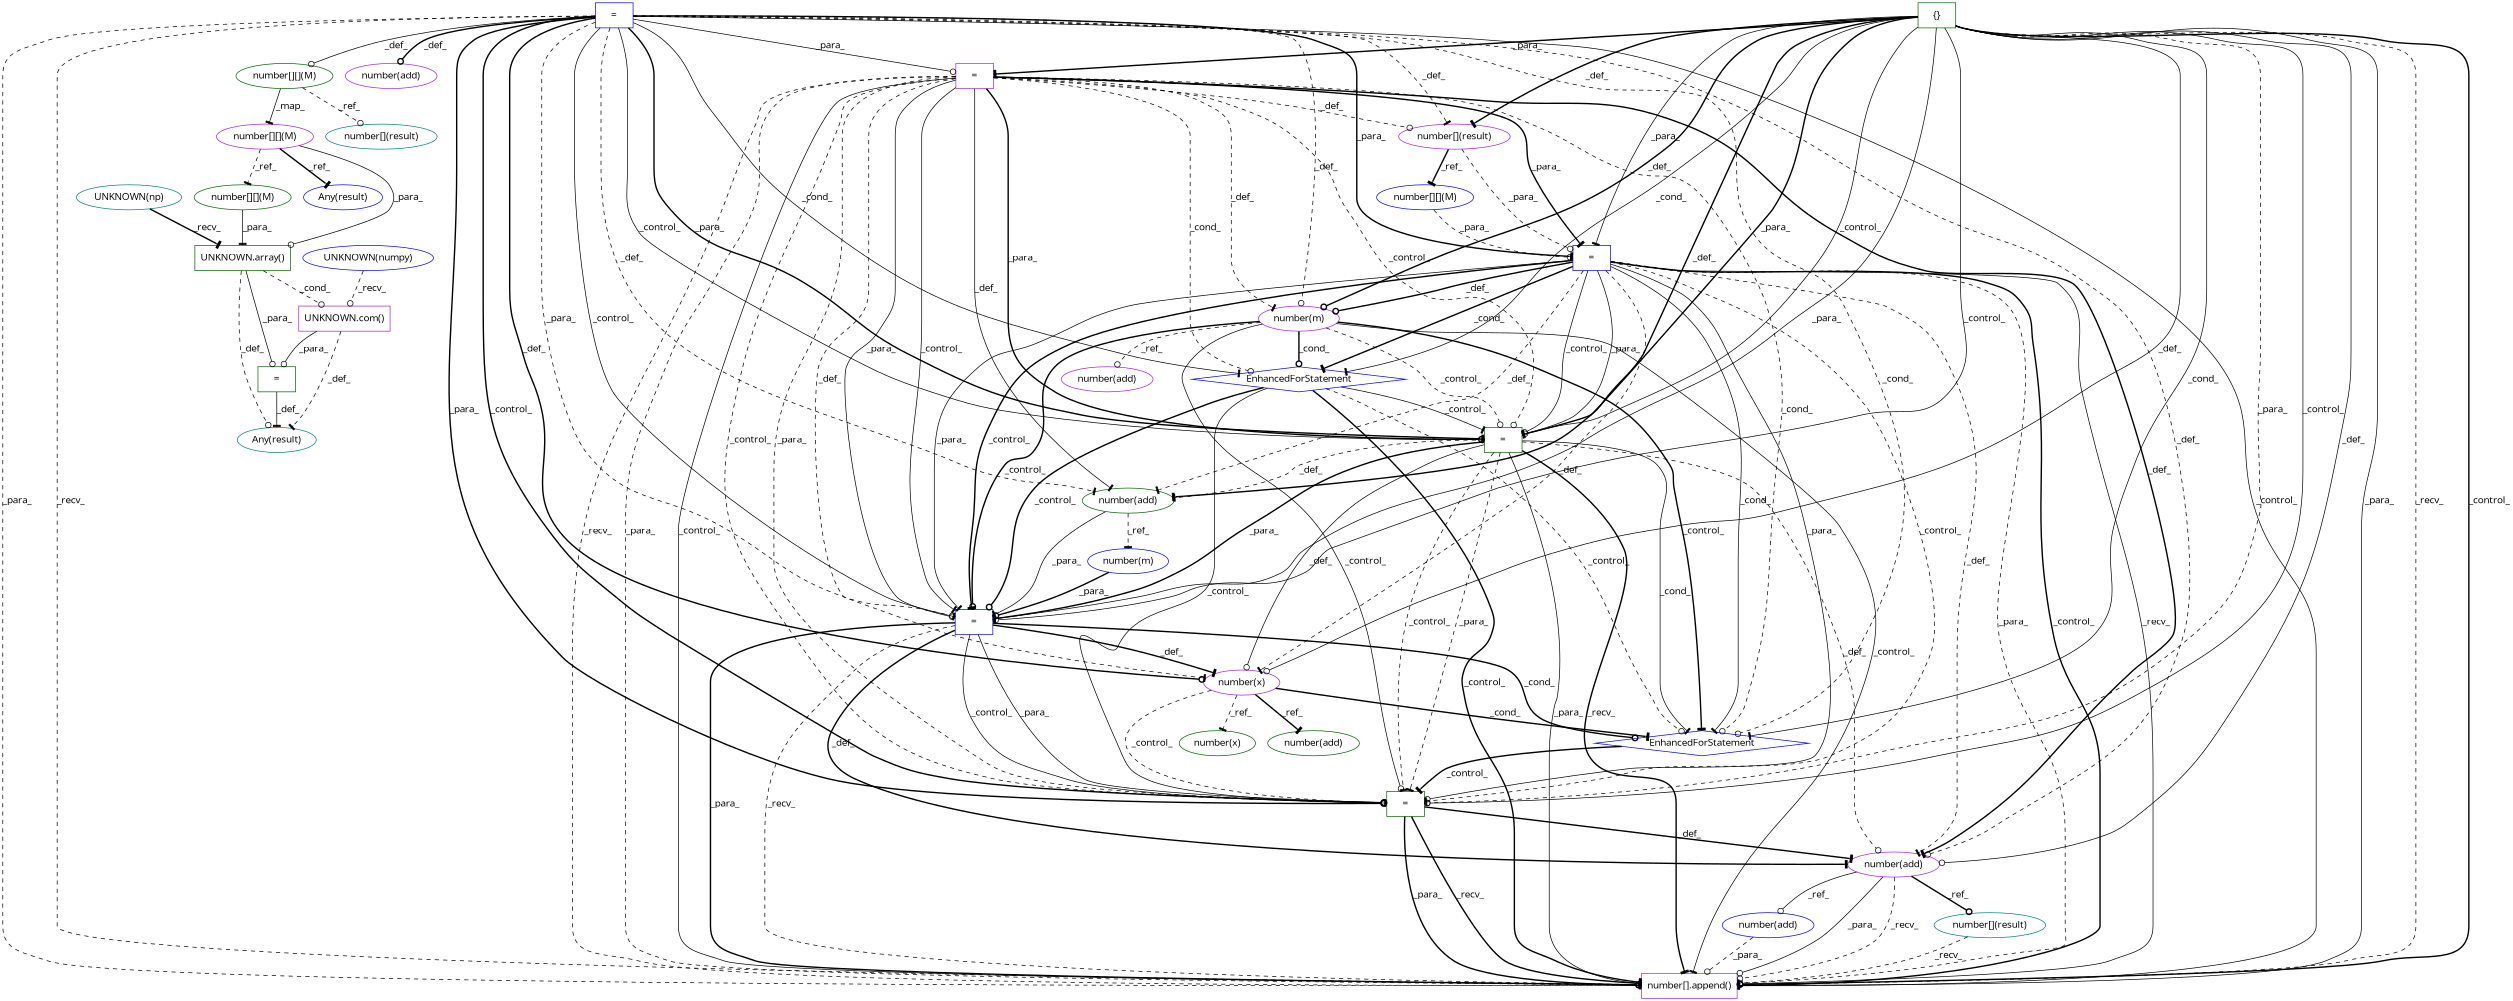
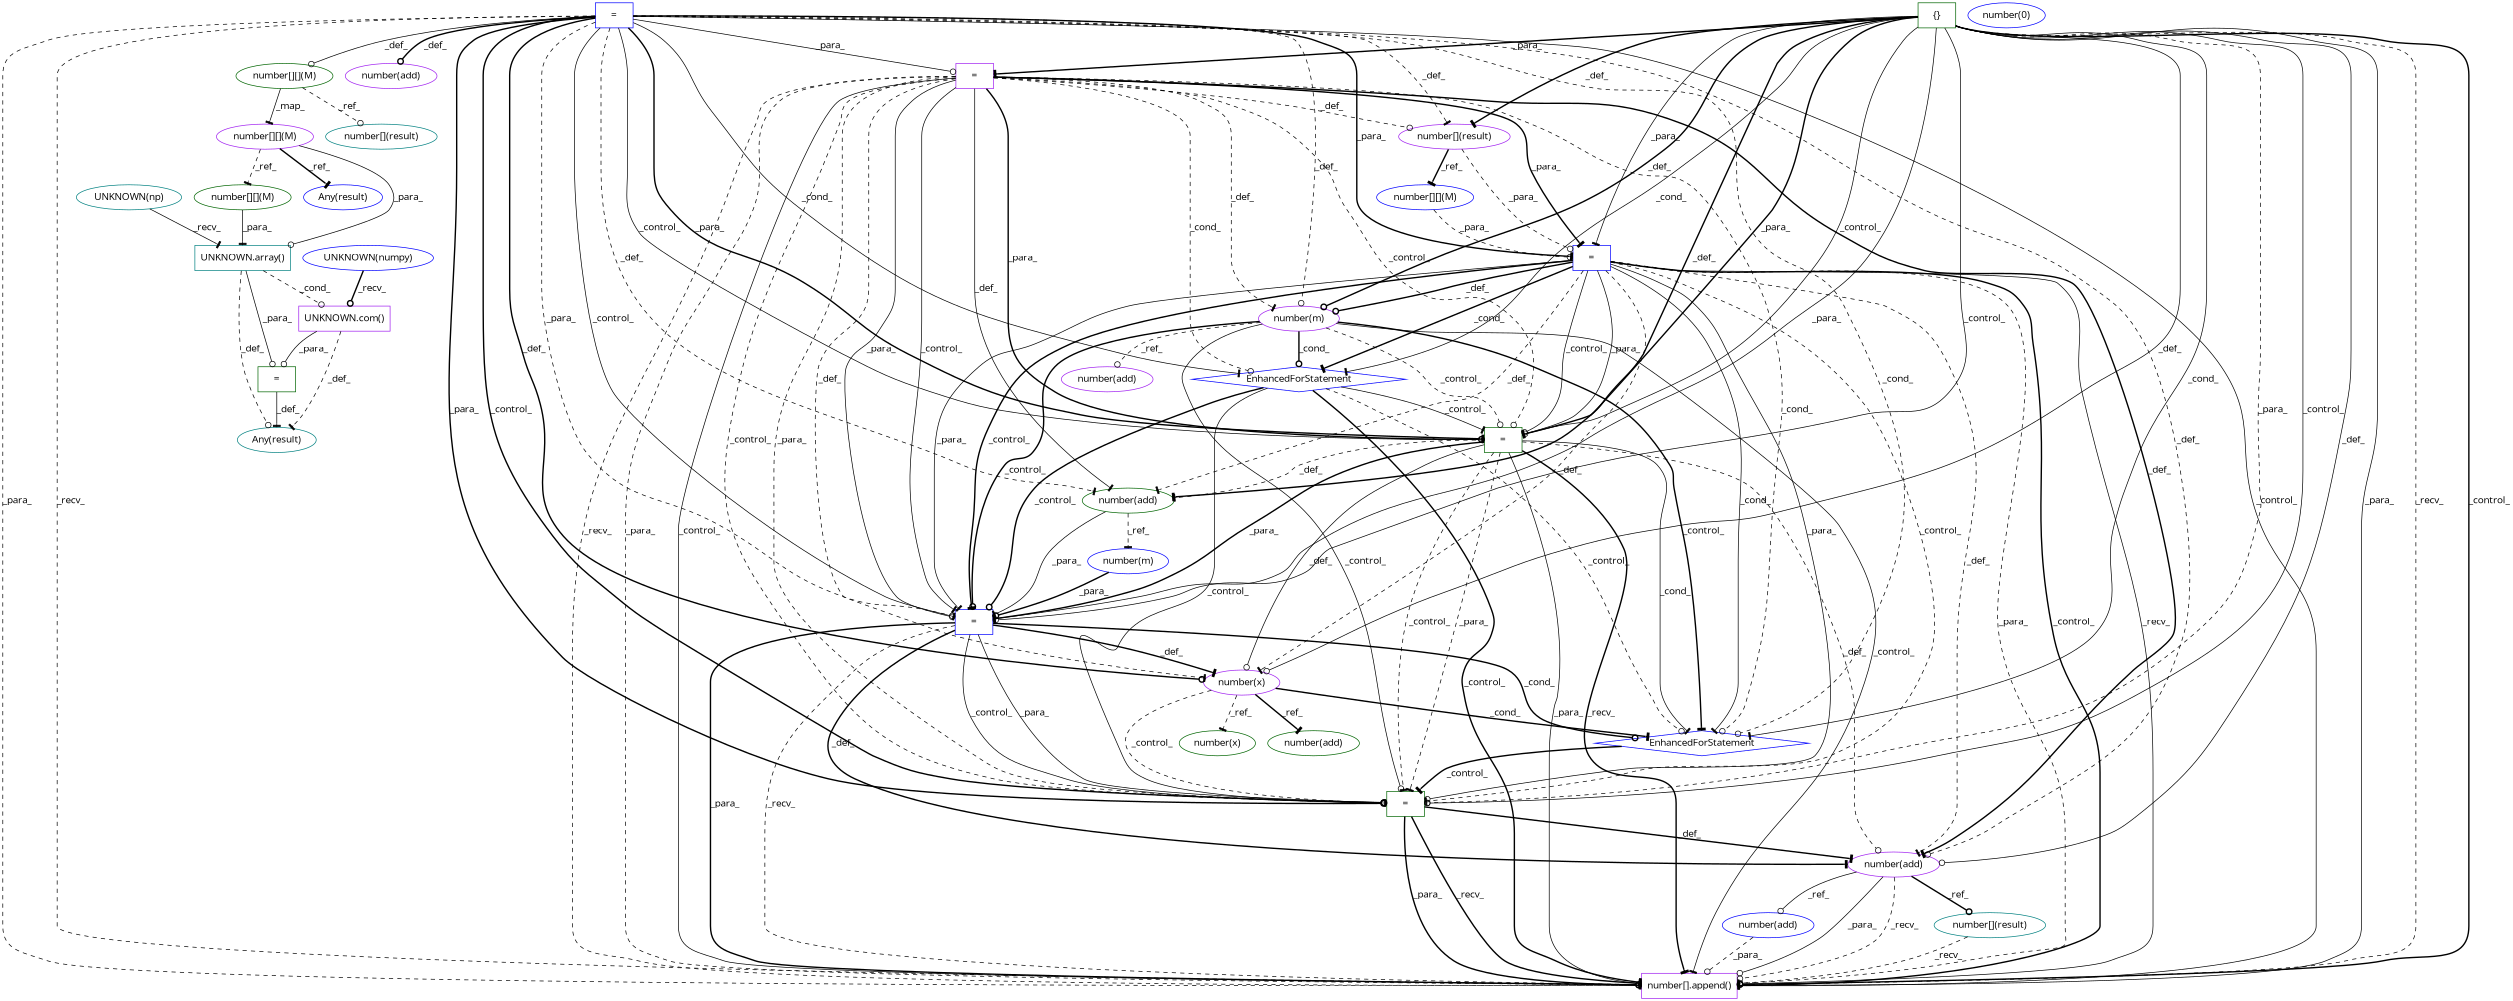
node "number(0)": added
edge "UNKNOWN(np)" -> "UNKNOWN.array()": style bold -> solid
node "UNKNOWN.array()": color darkgreen -> teal
edge "UNKNOWN(numpy)" -> "UNKNOWN.com()": style dashed -> bold
